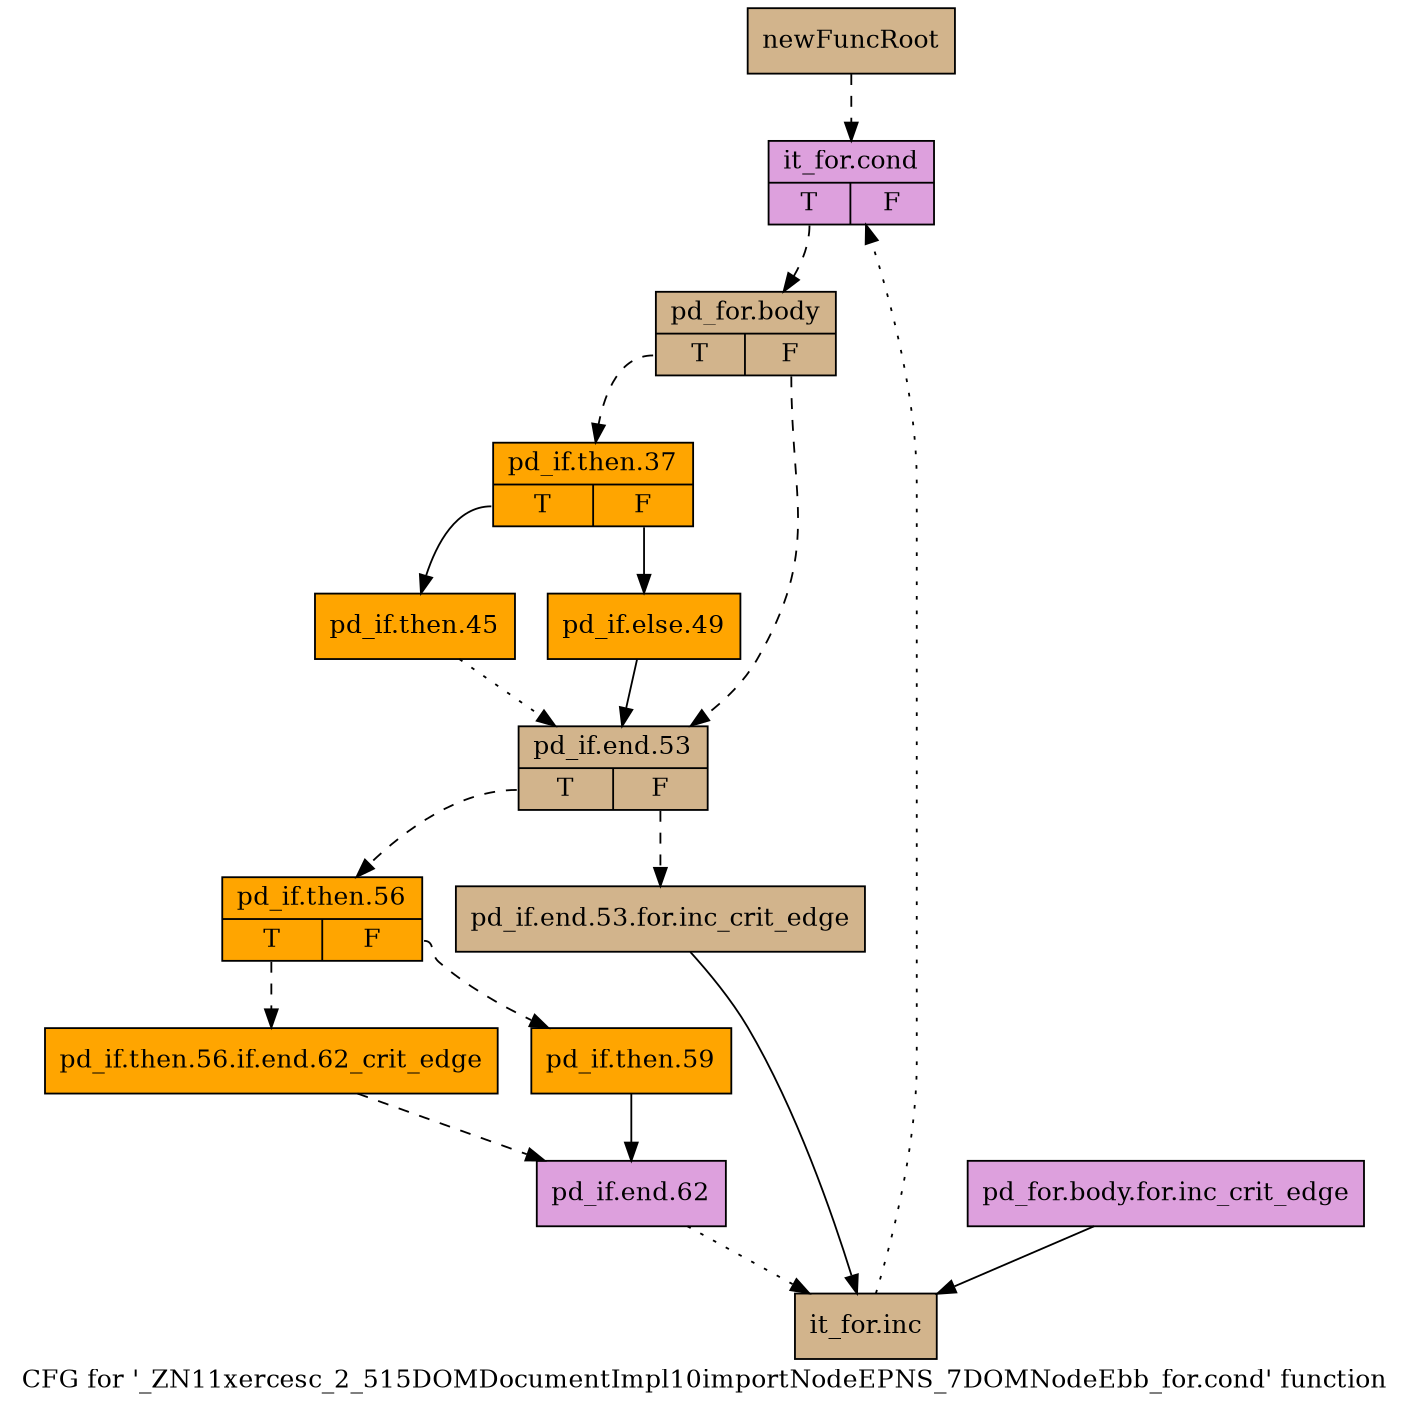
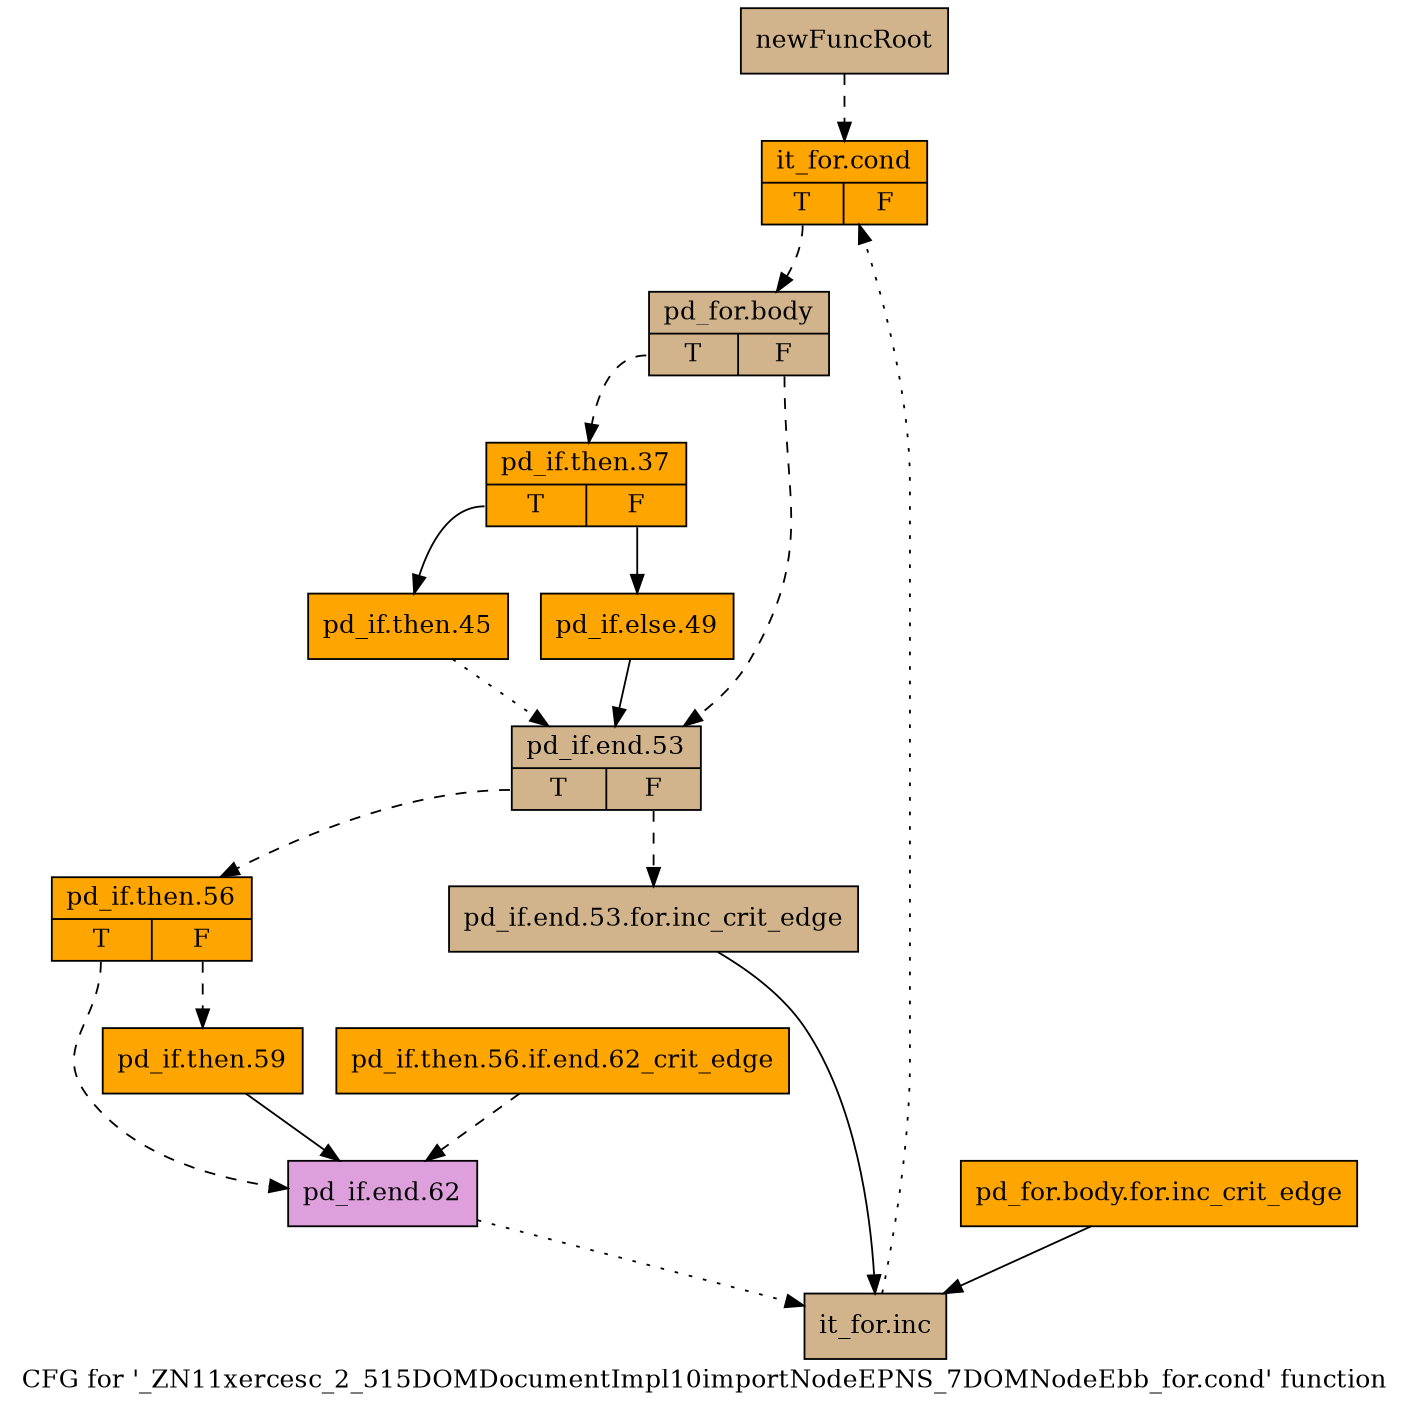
node "it_for.cond": fillcolor plum -> orange
edge "pd_if.then.56" -> "pd_if.then.56.if.end.62_crit_edge": now "pd_if.then.56" -> "pd_if.end.62"
node "pd_for.body.for.inc_crit_edge": fillcolor plum -> orange
